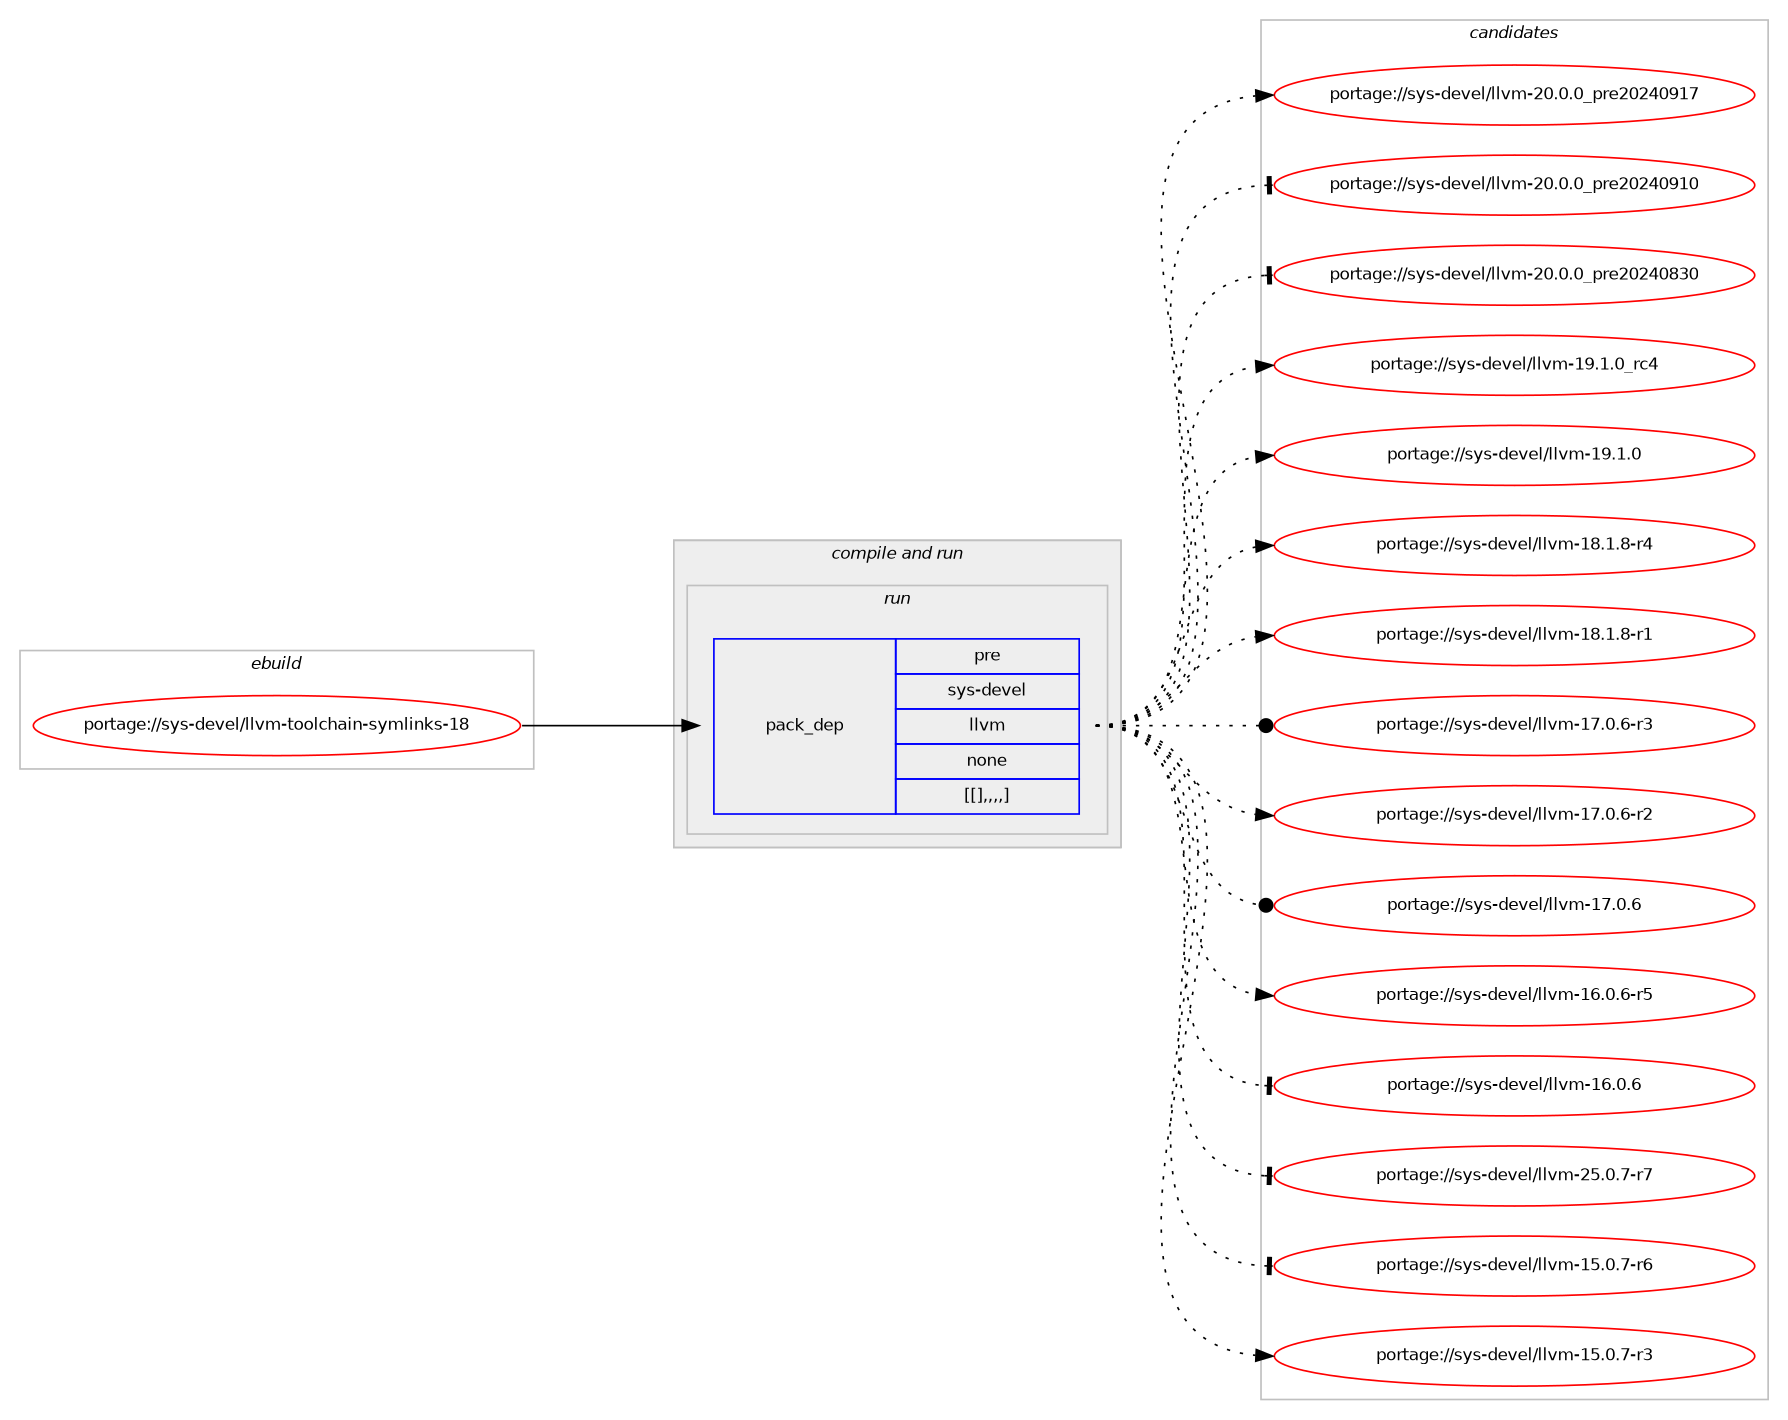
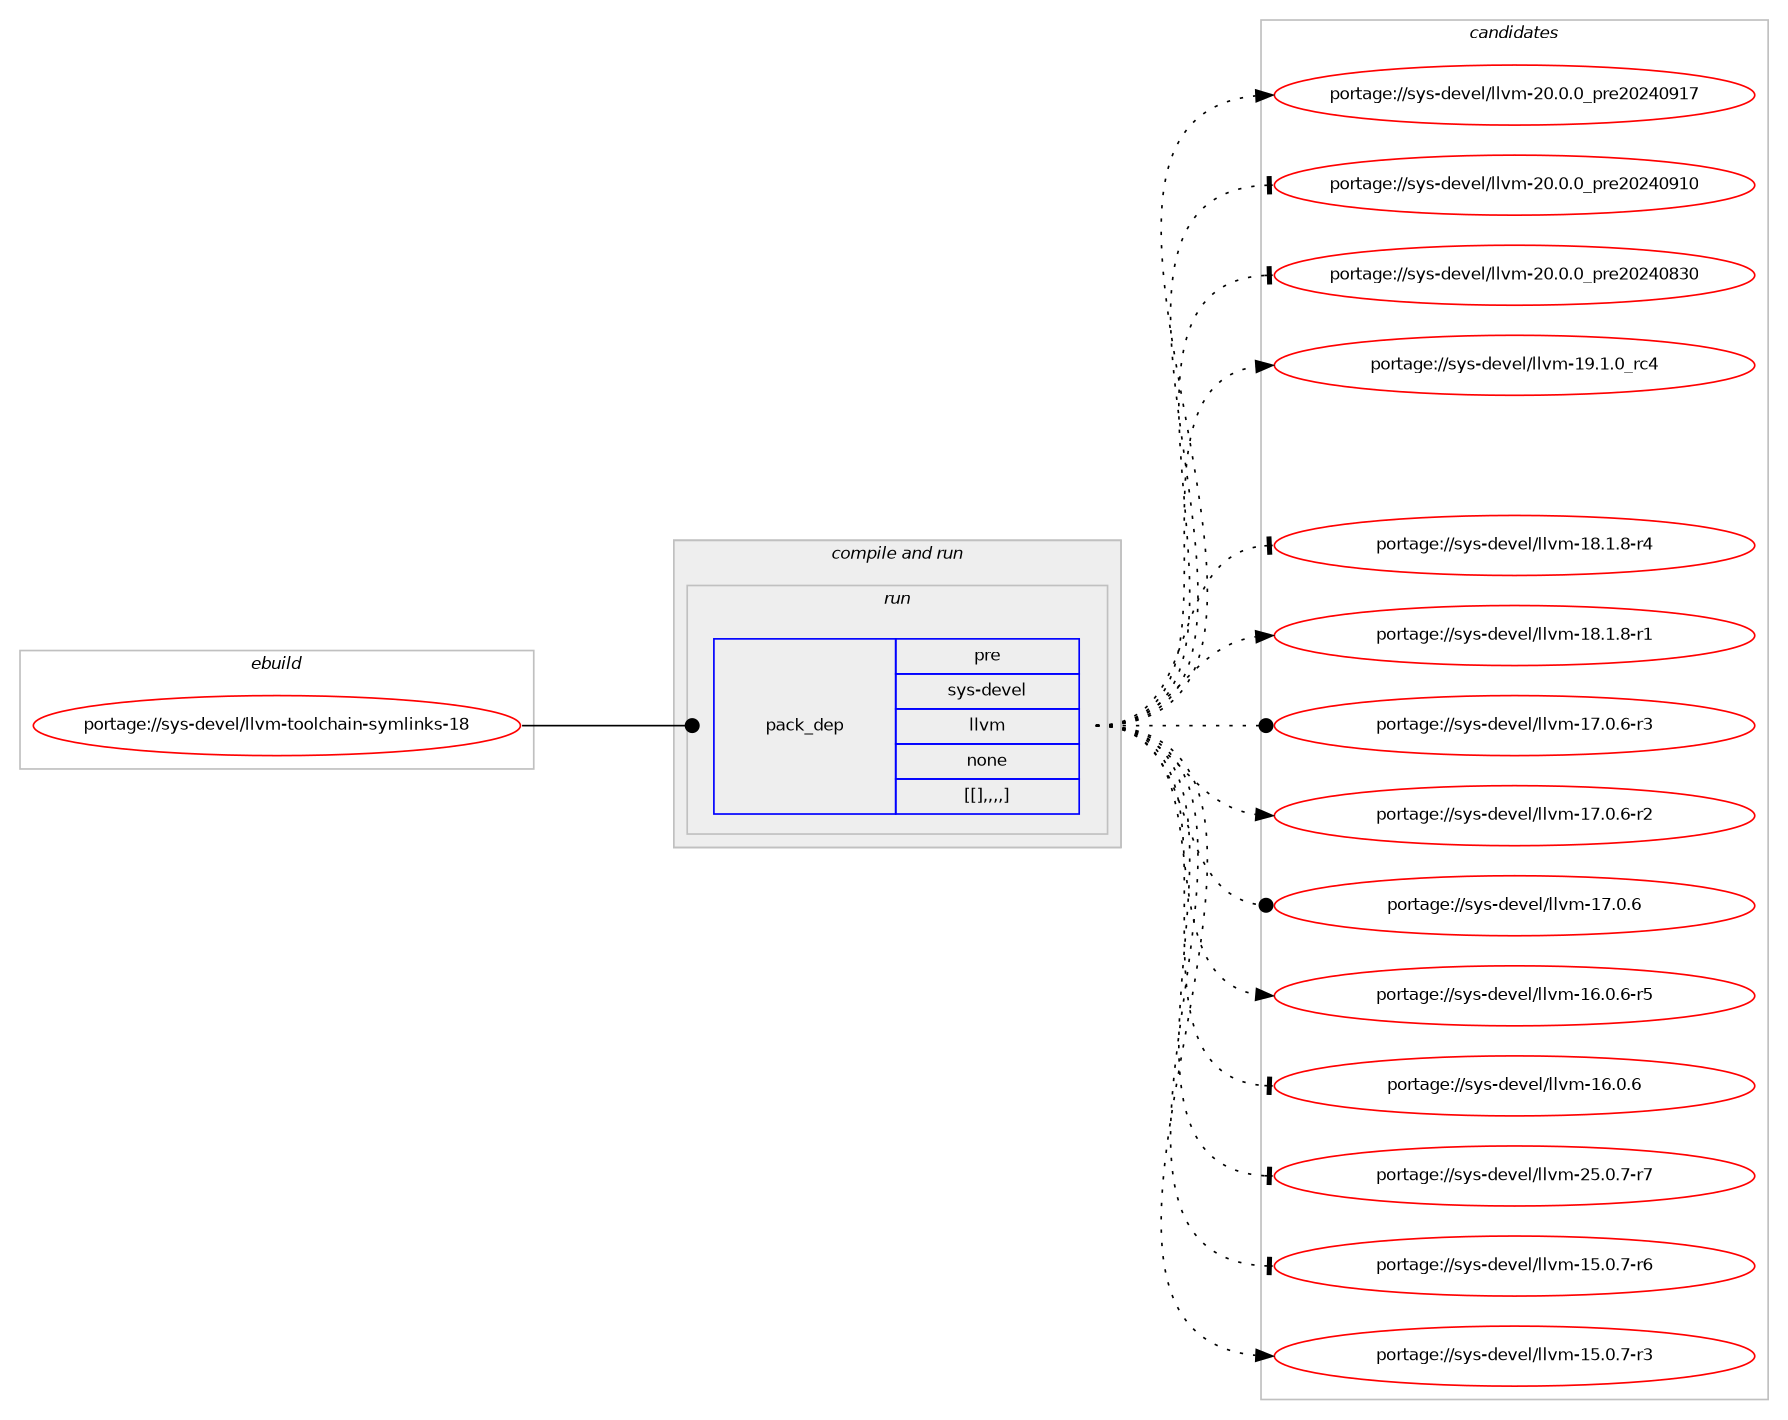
node "portage://sys-devel/llvm-19.1.0": removed
edge "pack_dep" -> "portage://sys-devel/llvm-18.1.8-r4": arrowhead normal -> tee
edge "portage://sys-devel/llvm-toolchain-symlinks-18" -> "pack_dep": arrowhead normal -> dot
